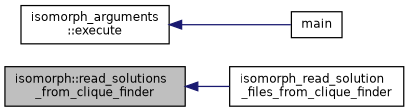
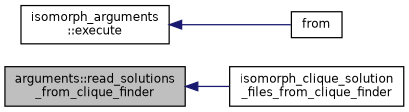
node "main": label "main" -> "from"
node "isomorph::read_solutions _from_clique_finder": label "isomorph::read_solutions _from_clique_finder" -> "arguments::read_solutions _from_clique_finder"
node "isomorph_read_solution _files_from_clique_finder": label "isomorph_read_solution _files_from_clique_finder" -> "isomorph_clique_solution _files_from_clique_finder"
